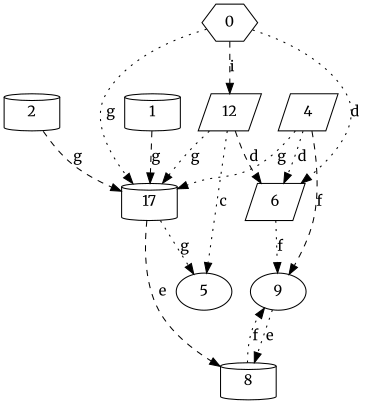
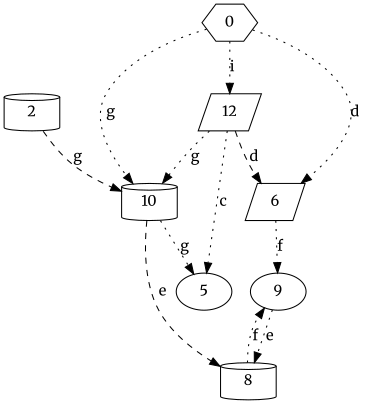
edge "0" -> "12": style dashed -> dotted
node "1": removed
node "4": removed
node "17": label "17" -> "10"
